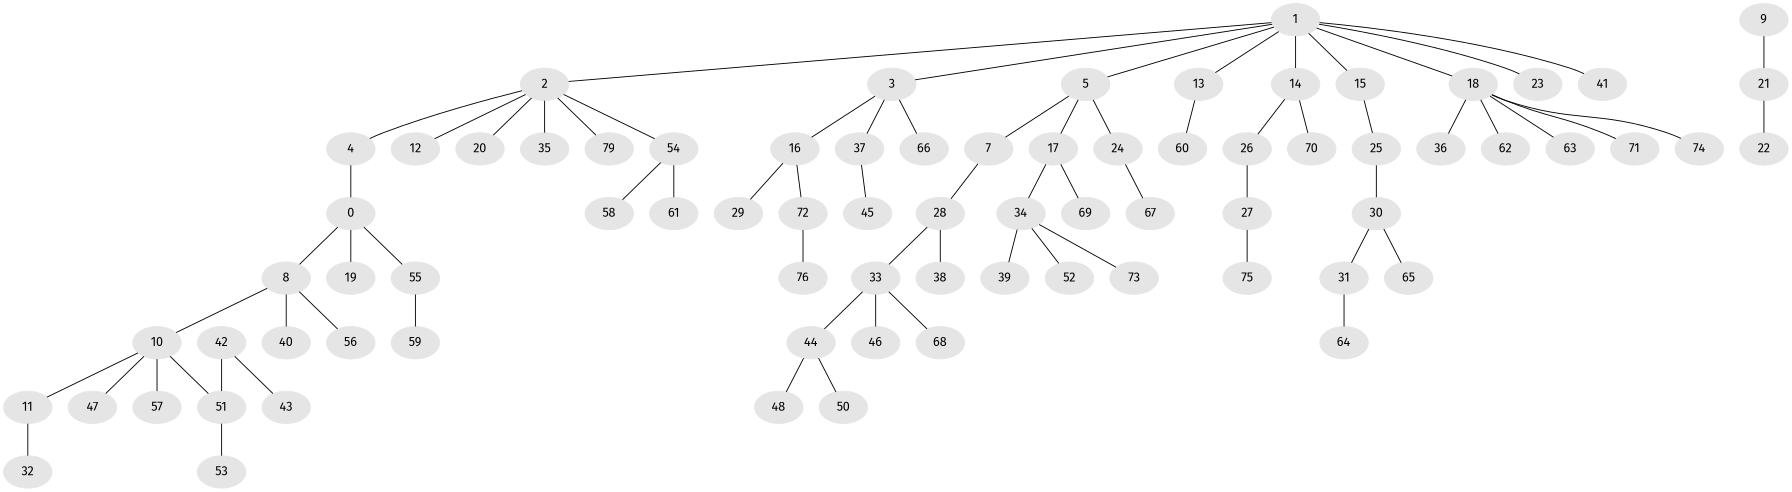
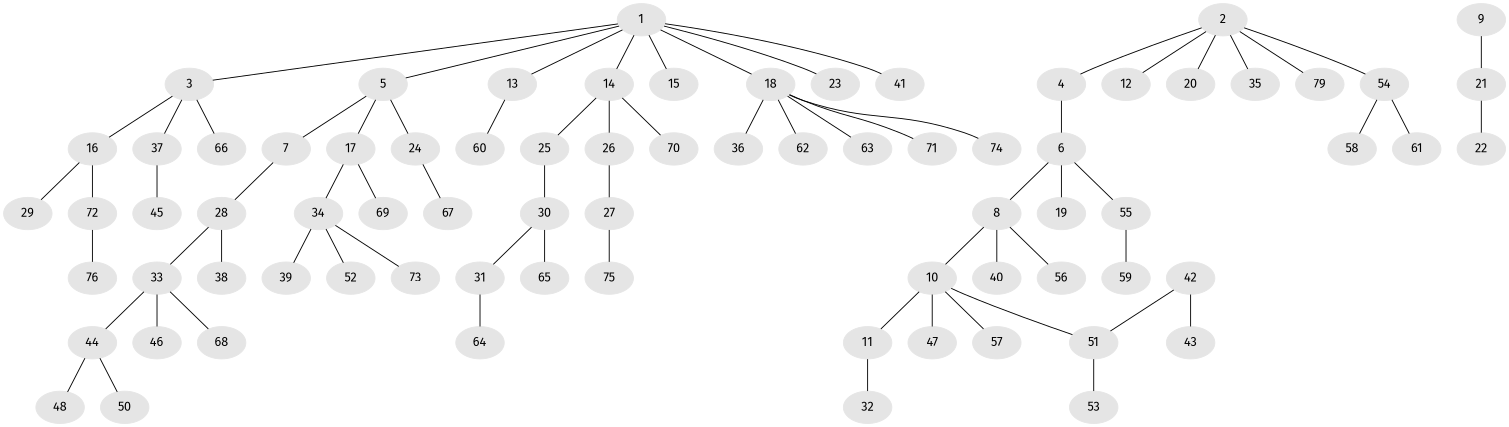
edge "1" -- "2": removed
edge "15" -- "25": now "14" -- "25"
node "0": label "0" -> "6"
